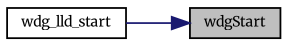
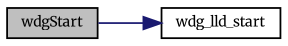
edge "wdg_lld_start" -> "wdgStart": reversed
